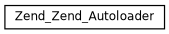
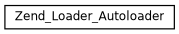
node "Zend_Zend_Autoloader": label "Zend_Zend_Autoloader" -> "Zend_Loader_Autoloader"
